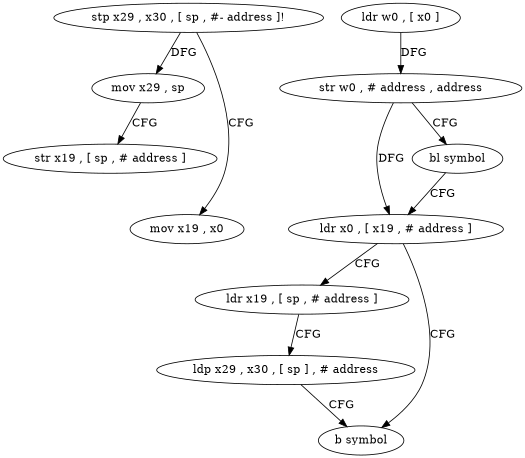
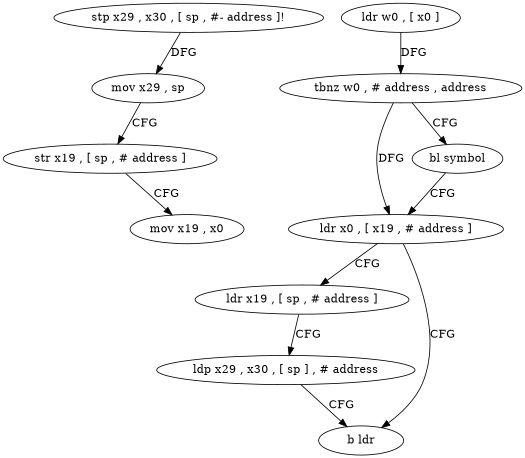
node "str w0 , # address , address": label "str w0 , # address , address" -> "tbnz w0 , # address , address"
edge "stp x29 , x30 , [ sp , #- address ]!" -> "mov x19 , x0": now "str x19 , [ sp , # address ]" -> "mov x19 , x0"
node "b symbol": label "b symbol" -> "b ldr"
